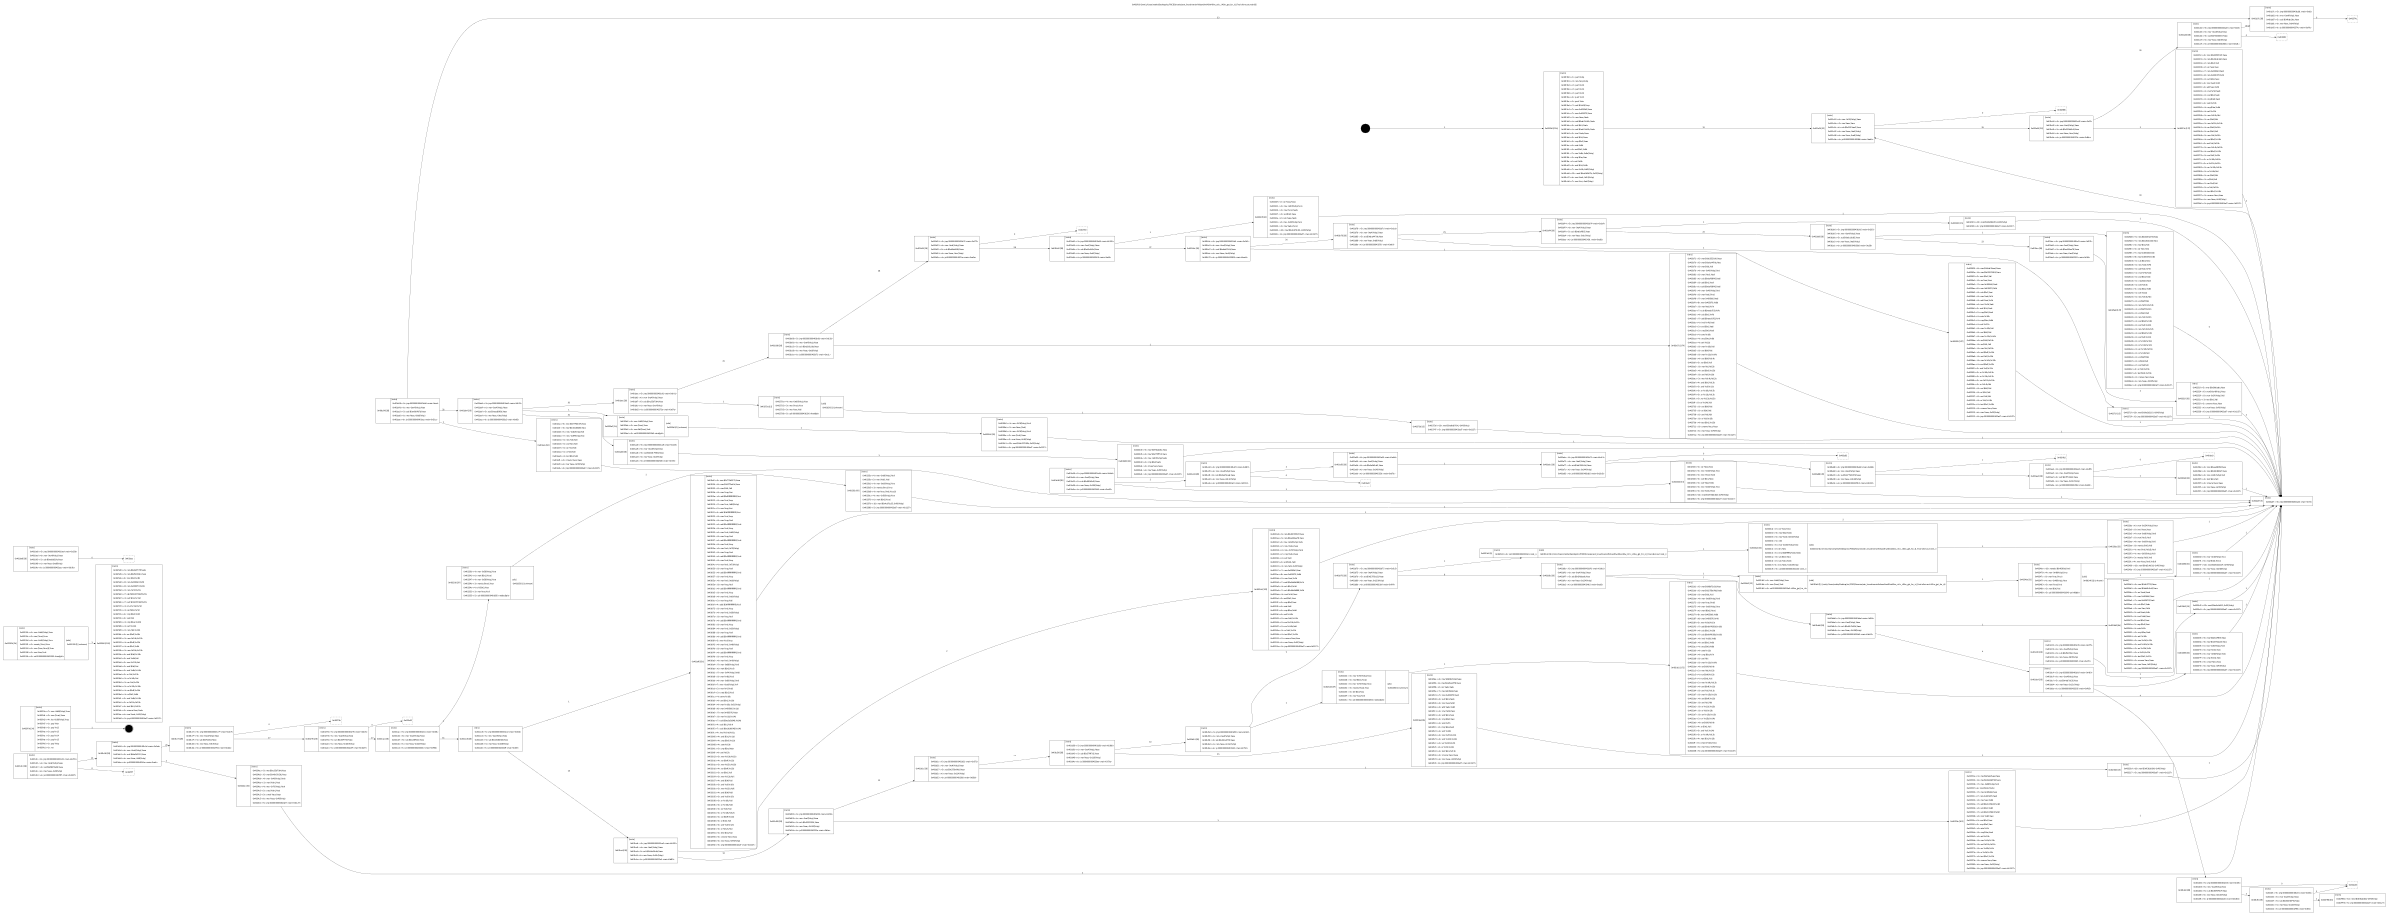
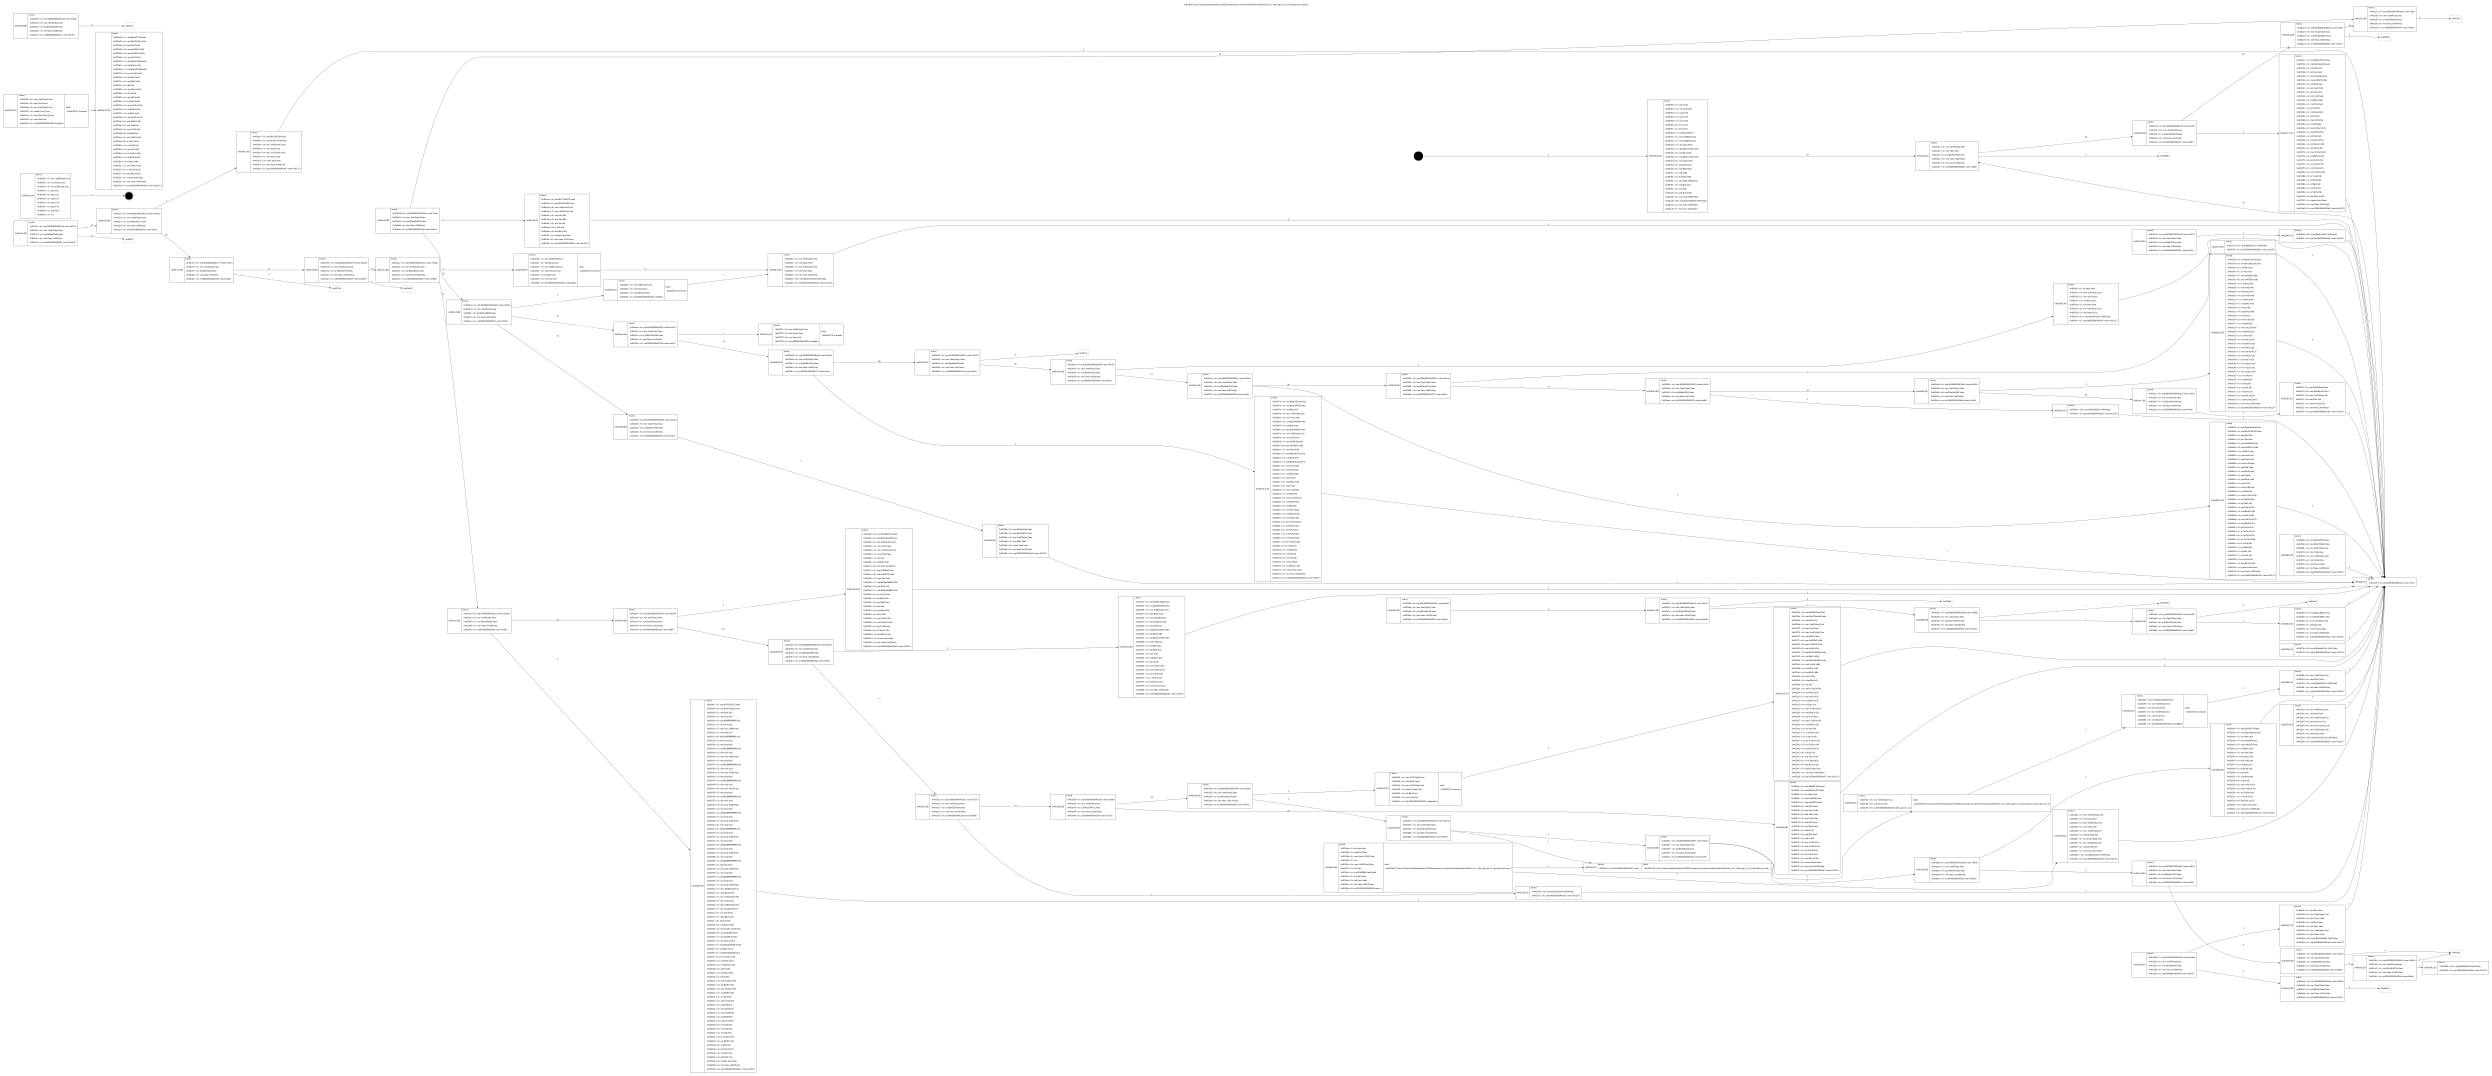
edge "0x40272e [15]" -> "0x40273d [15]": removed, label "1"
edge "0x401e34 [28]" -> "0x401e50 [28]": removed, label "2"
edge "0x40233d [29]" -> "0x40235a [43]": now "0x40233d [29]" -> "0x4020b2 [30]"
edge "0x4023a9 [5]" -> "0x4023ae [44]": reversed
edge "0x401dc4 [28]" -> "0x402385 [36]": removed, label "2"
